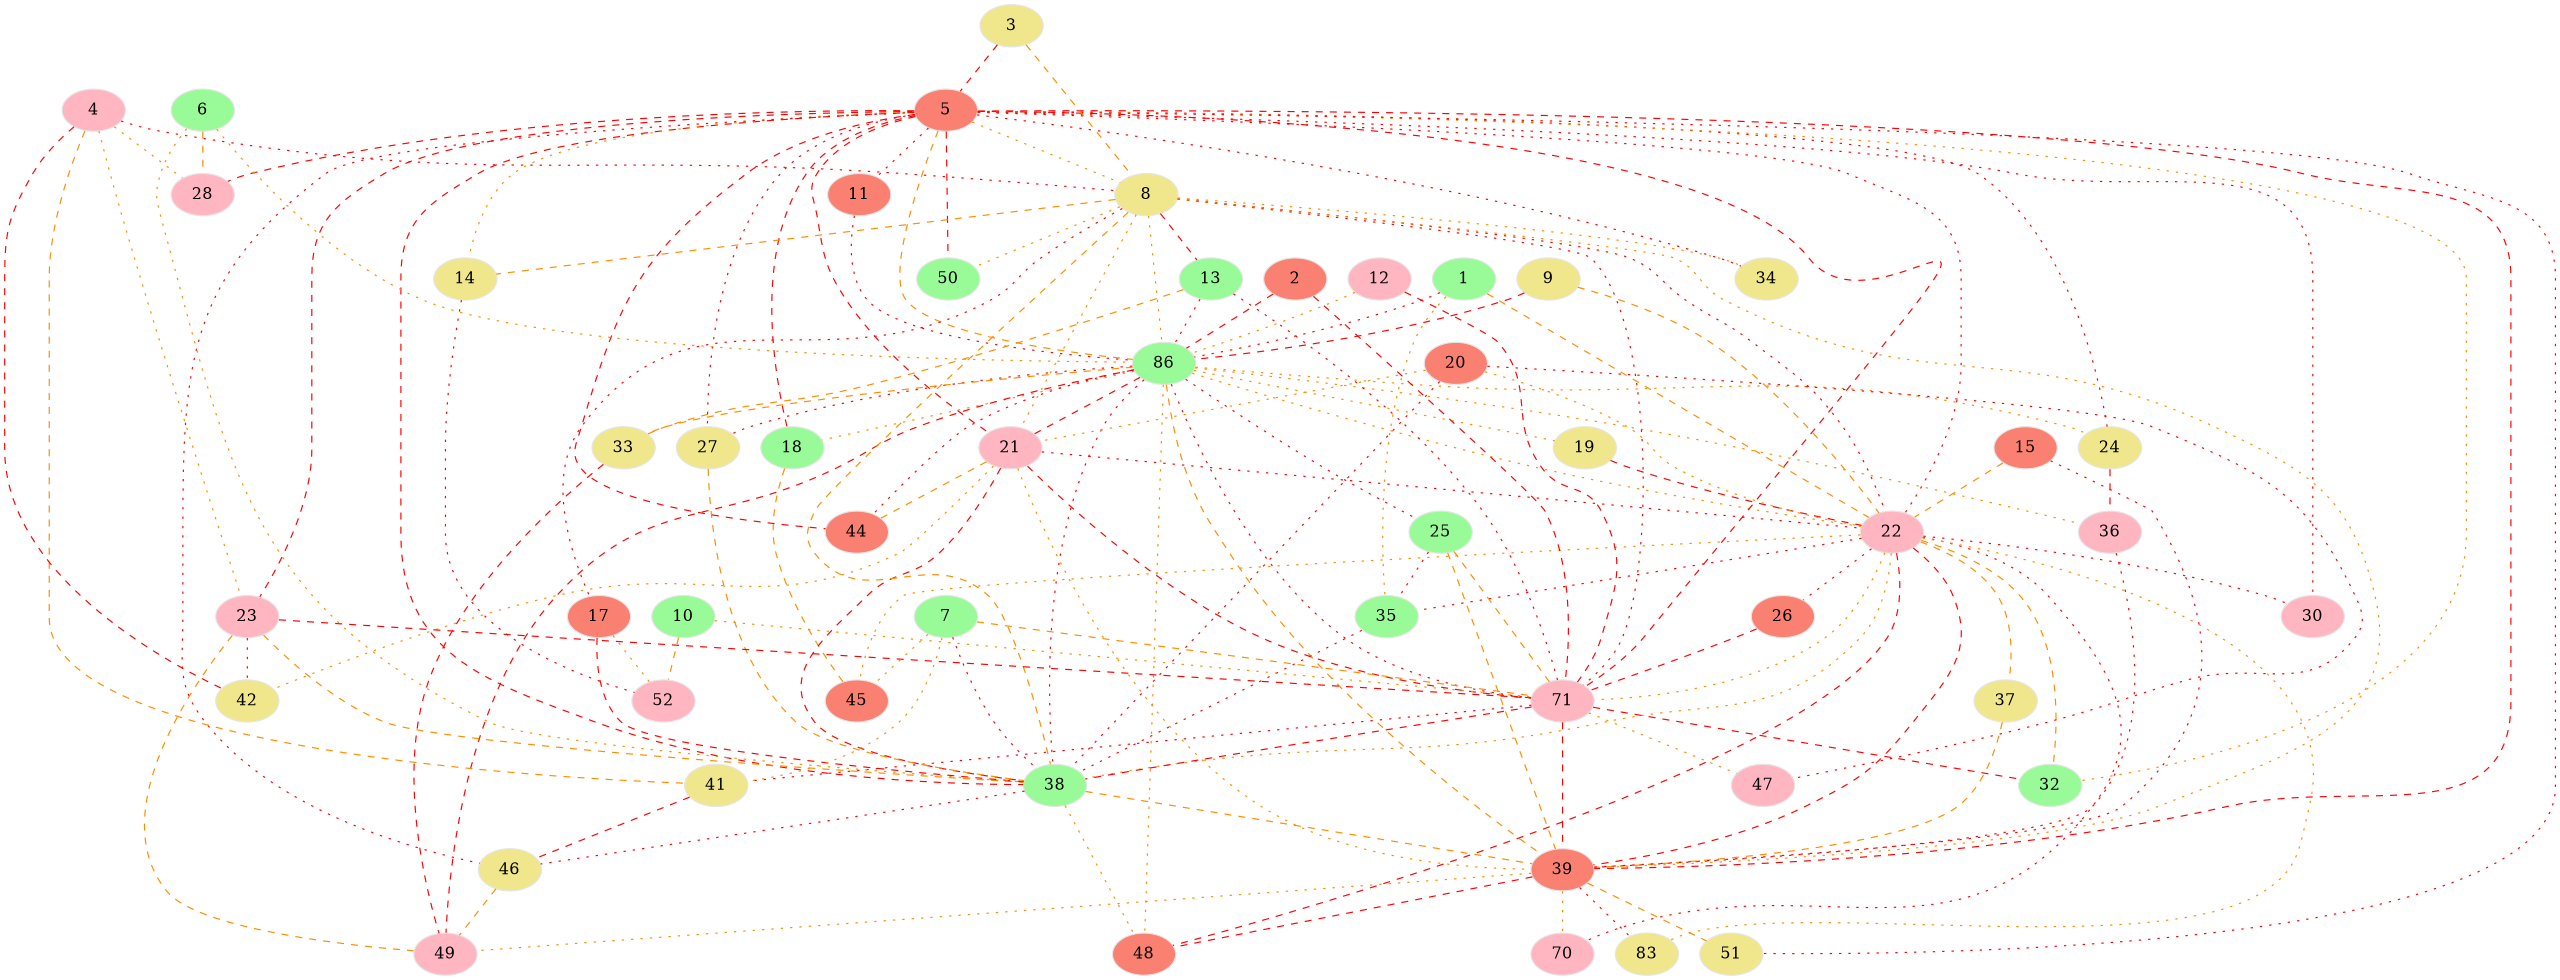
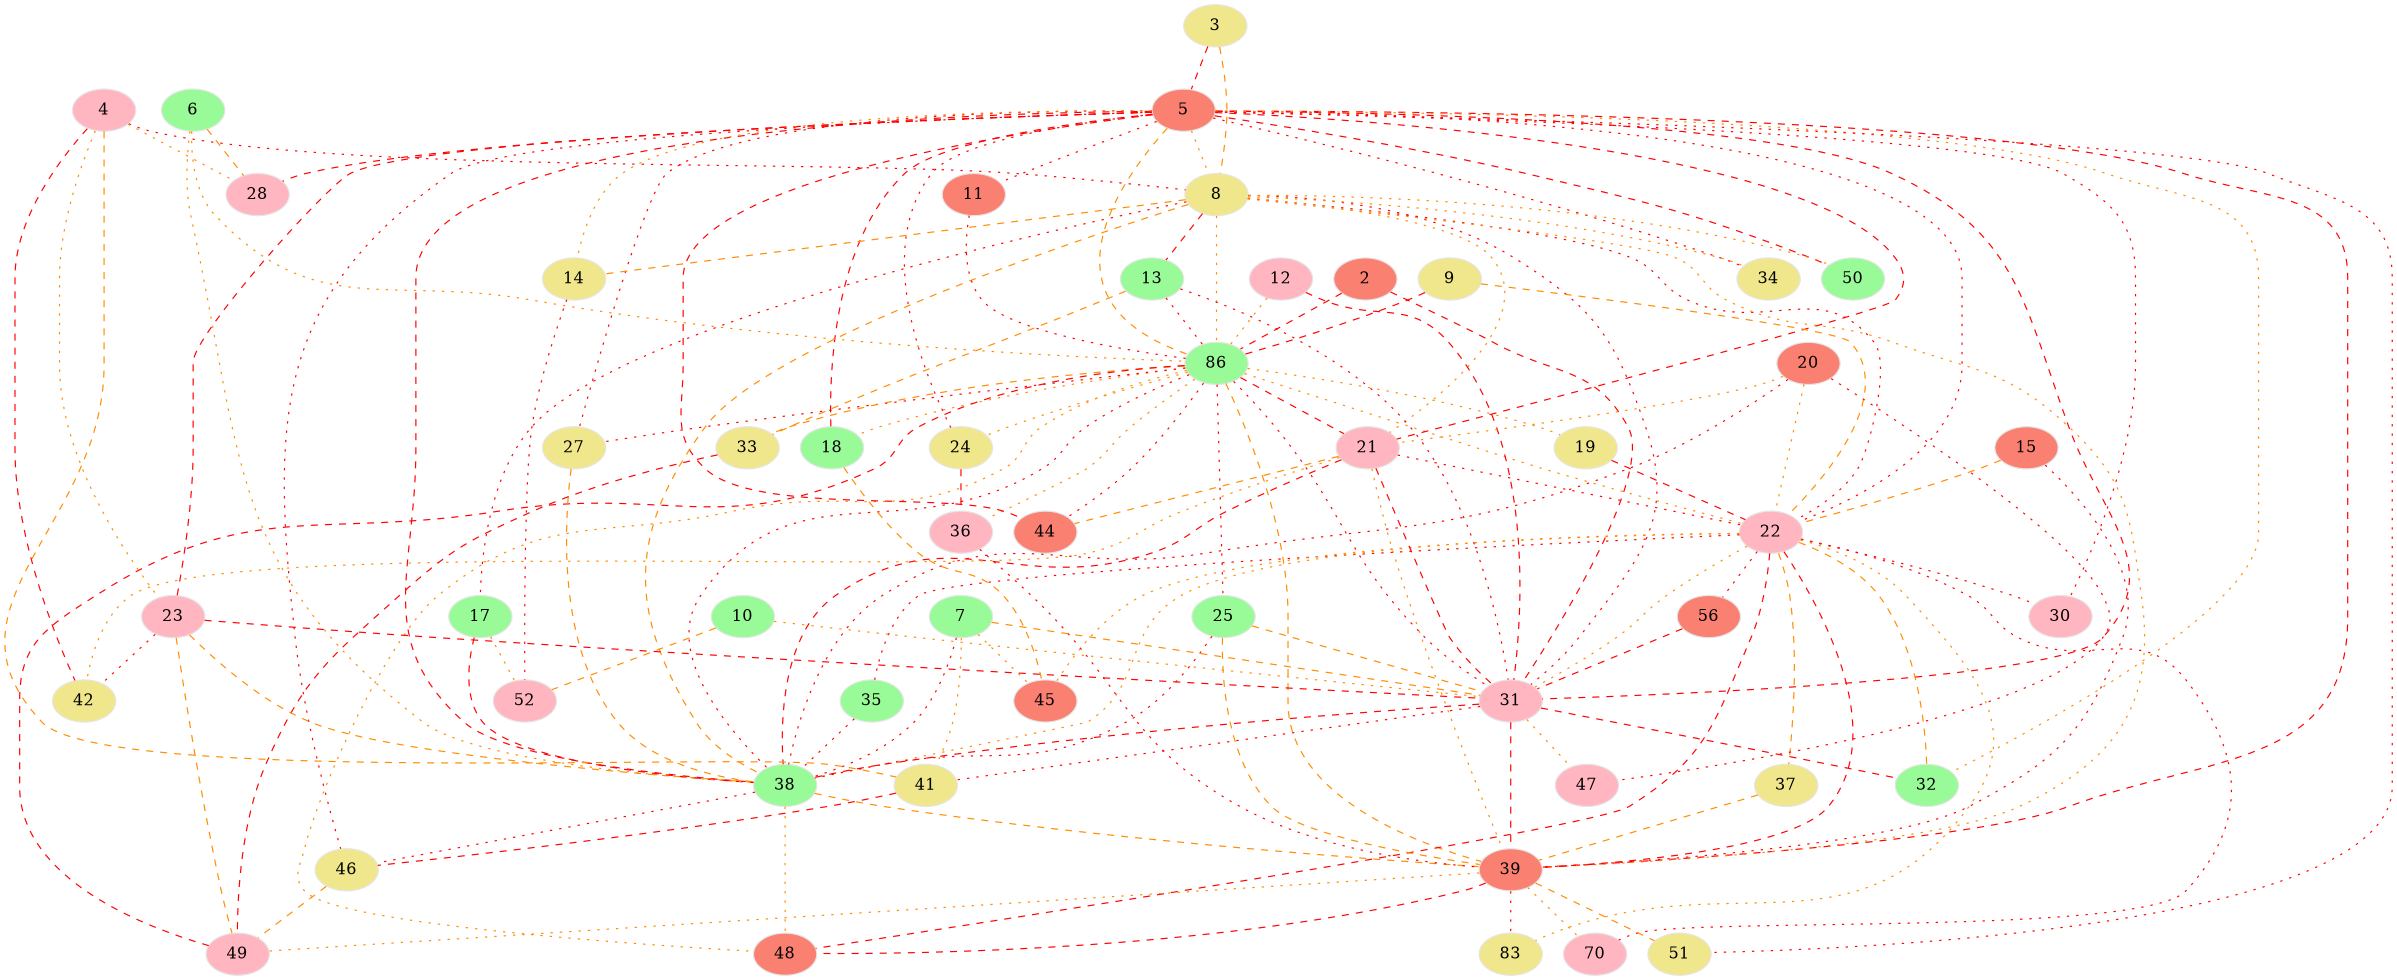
node "1": removed
edge "25" -- "35": now "25" -- "38"
node "17": fillcolor salmon -> palegreen
node "26": label "26" -> "56"
node "71": label "71" -> "31"
